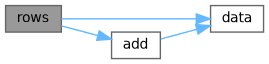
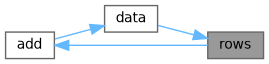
edge "rows" -> "data": reversed
